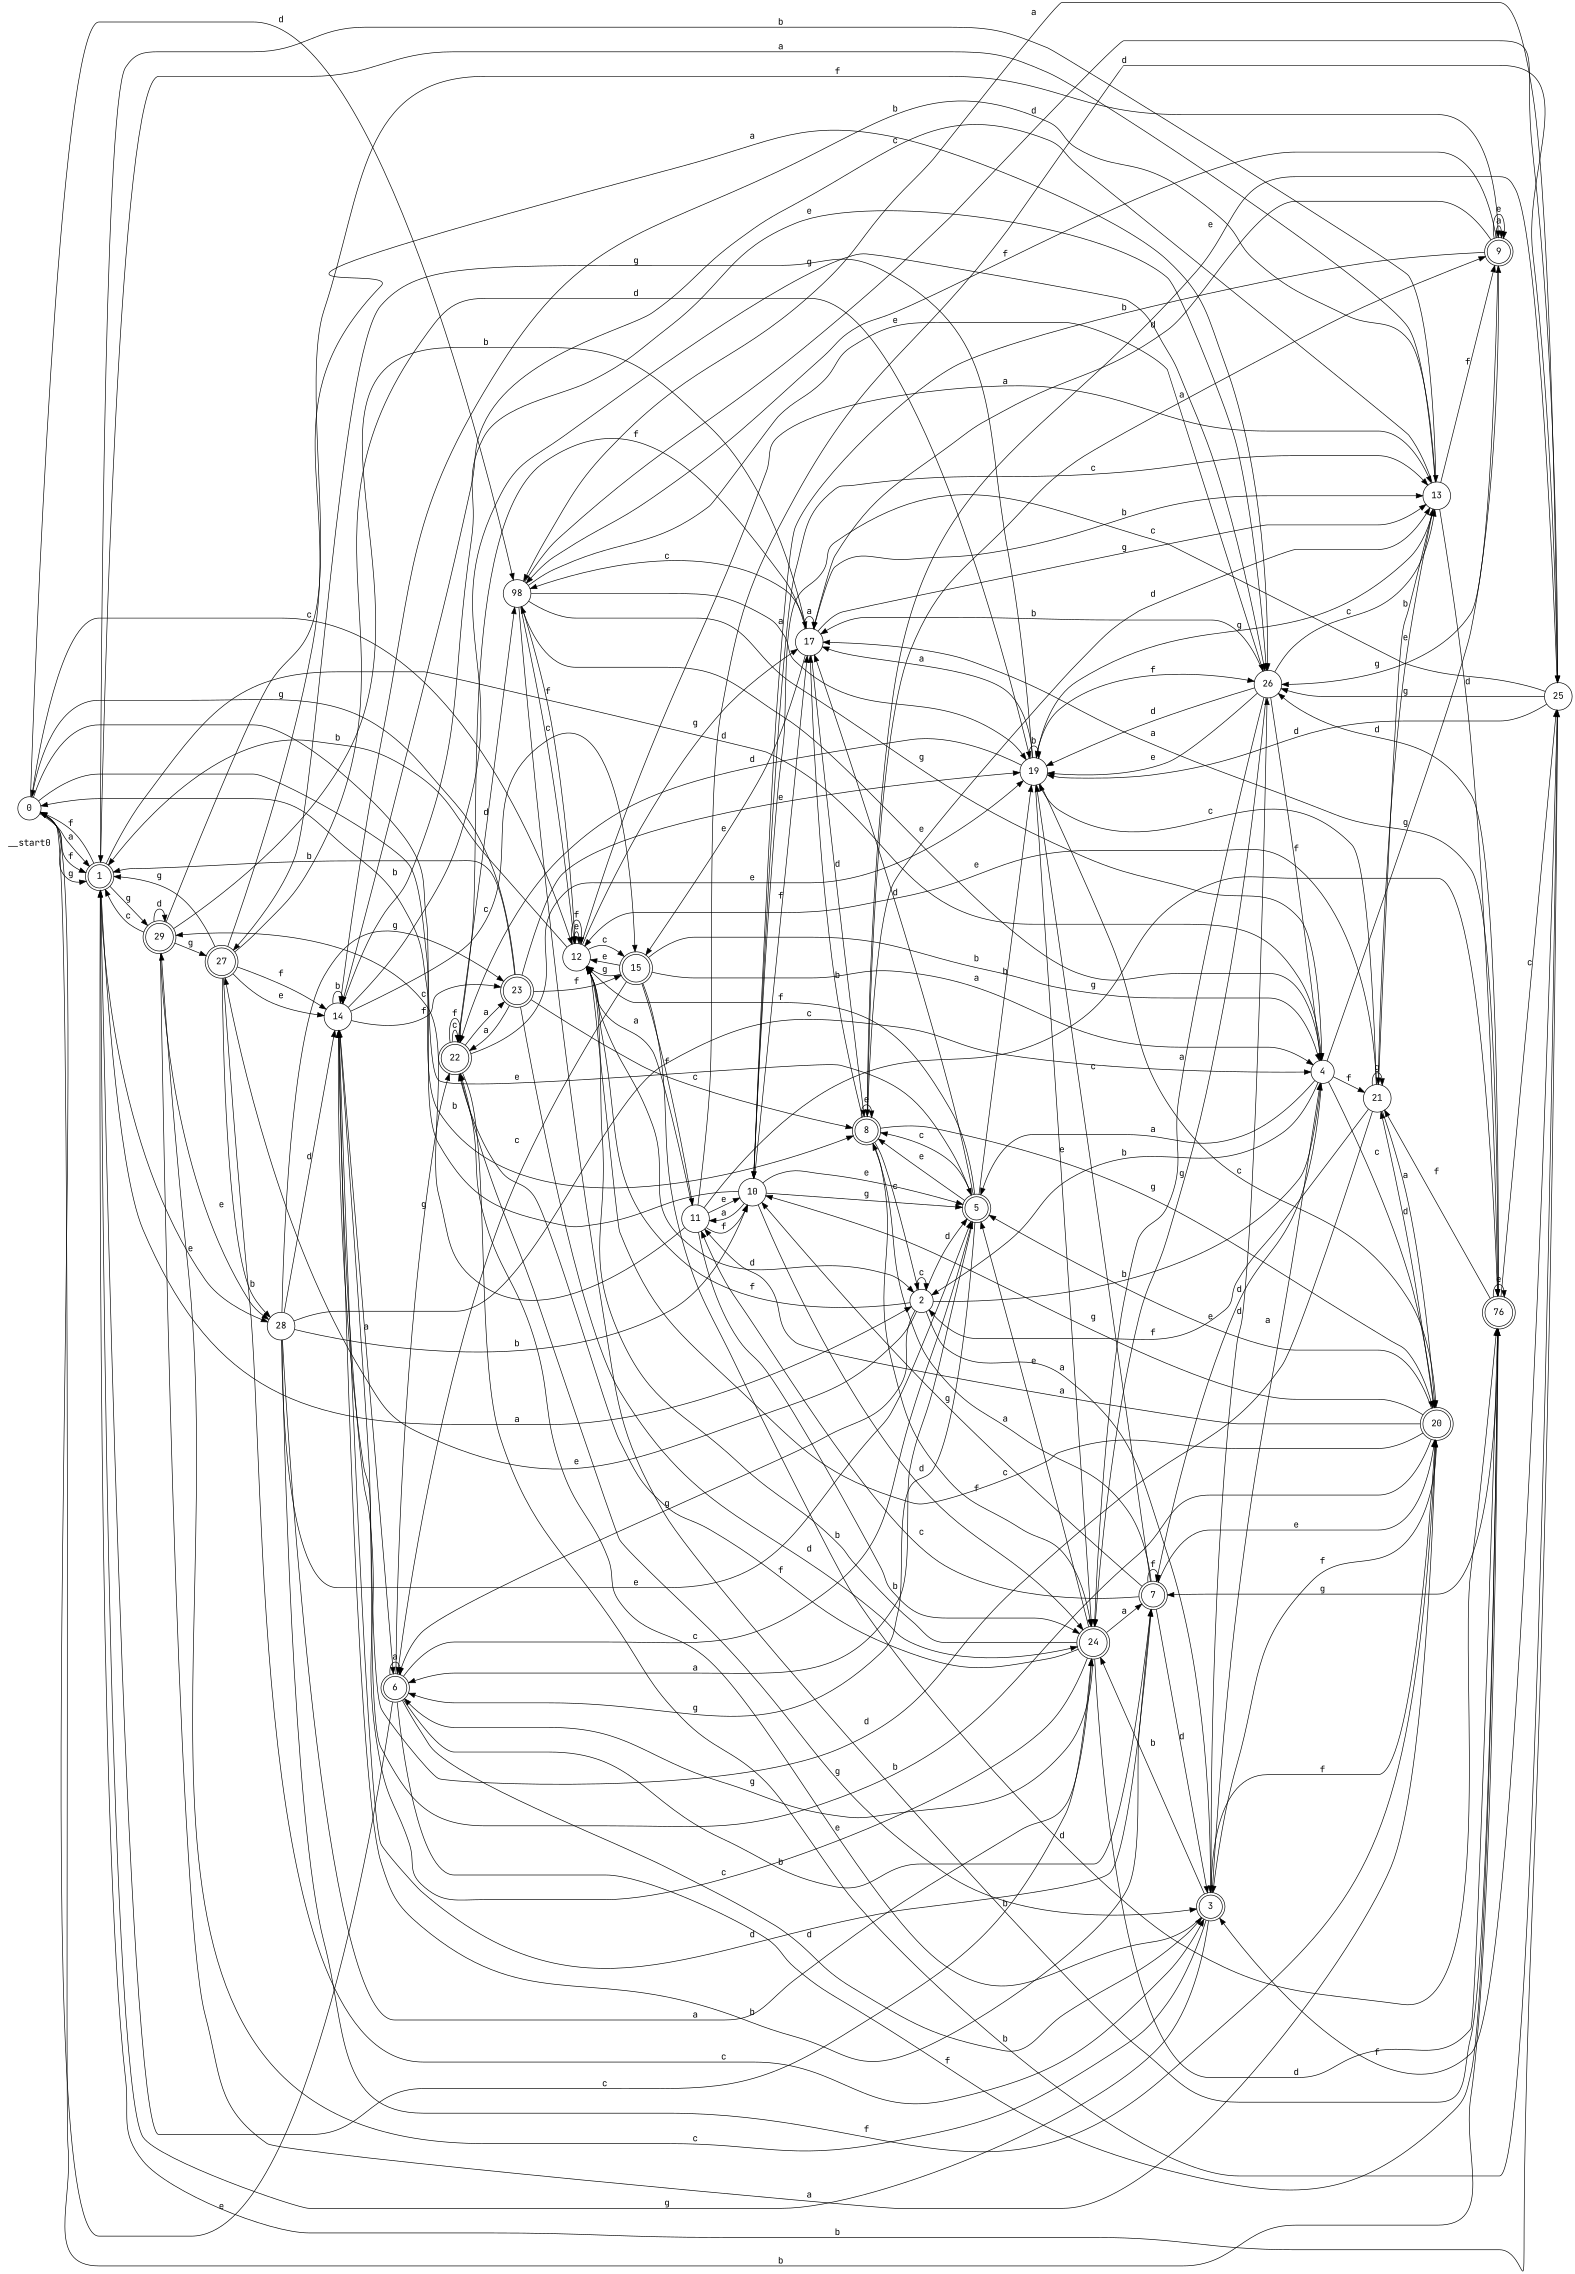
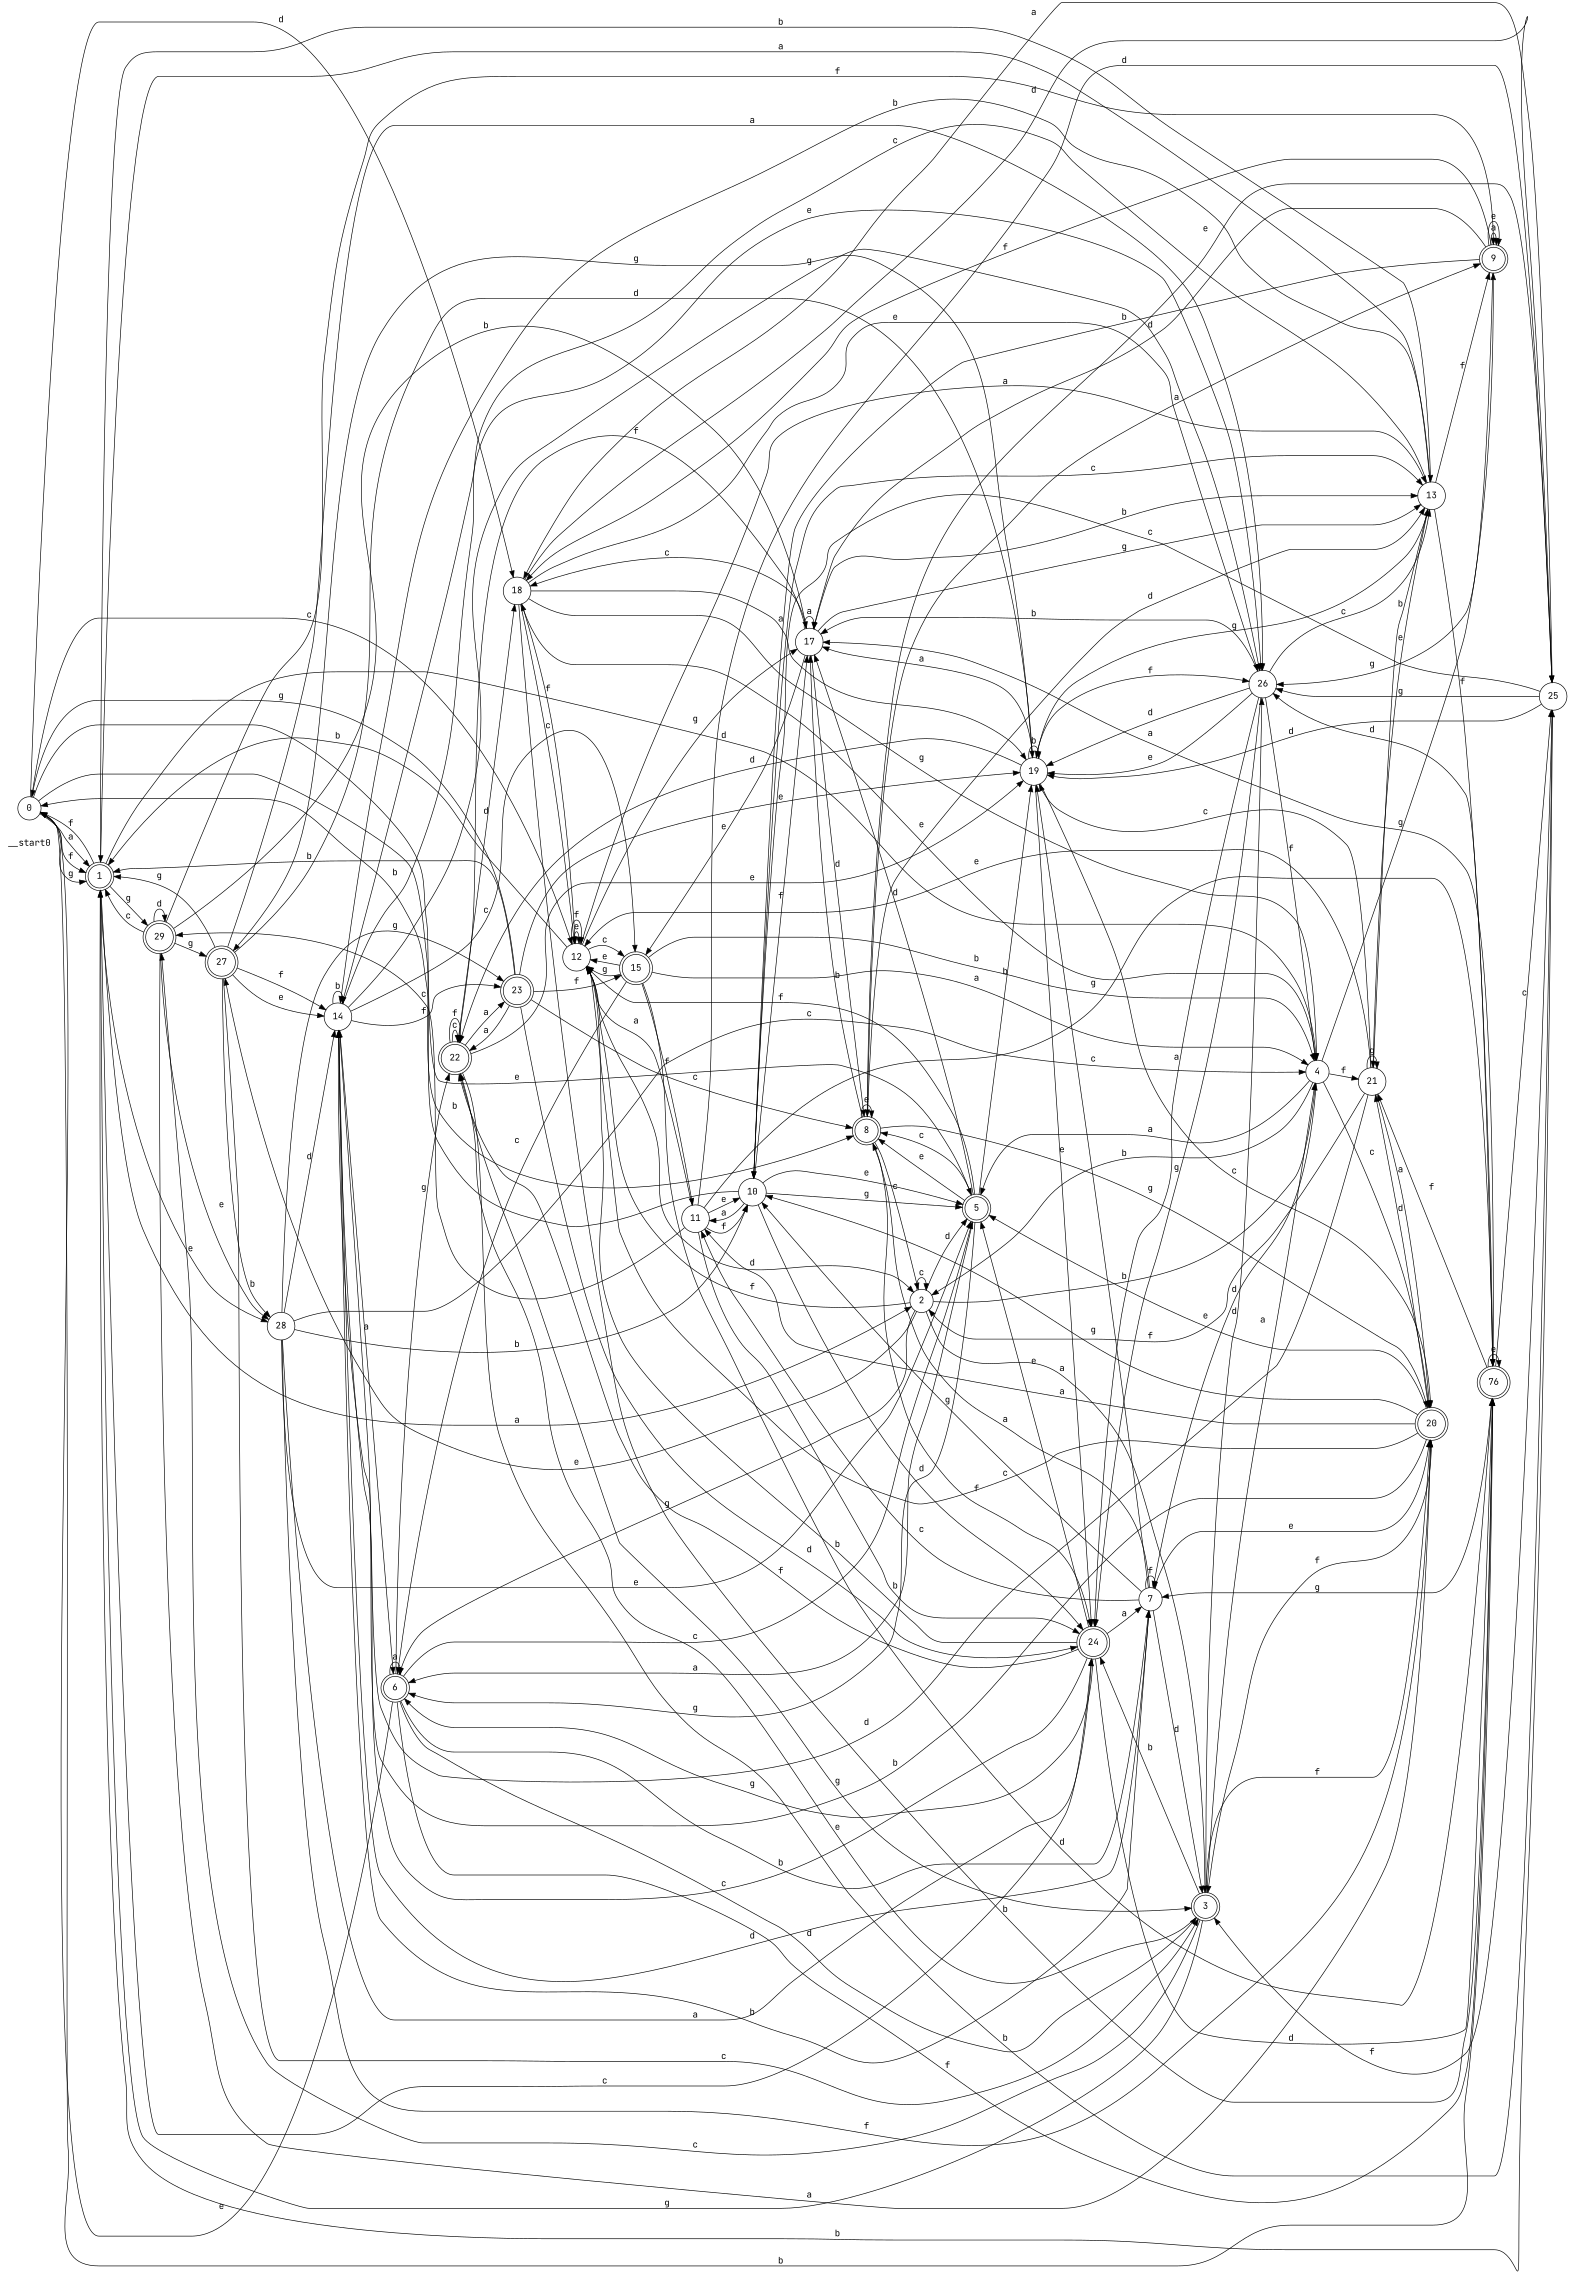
node "98": label "98" -> "18"
edge "13" -> "76": label "d" -> "f"
node "7": shape doublecircle -> circle
